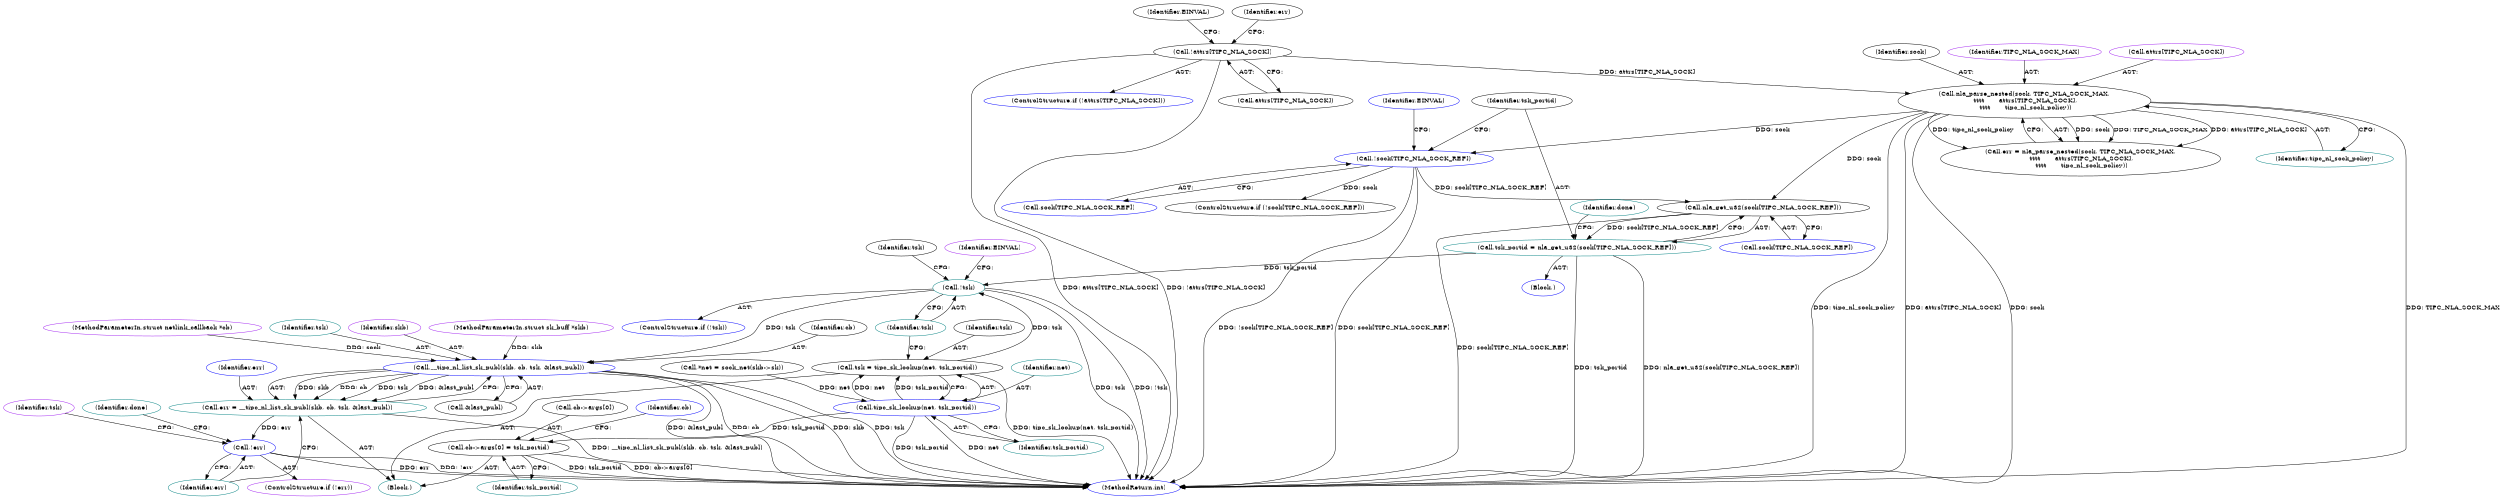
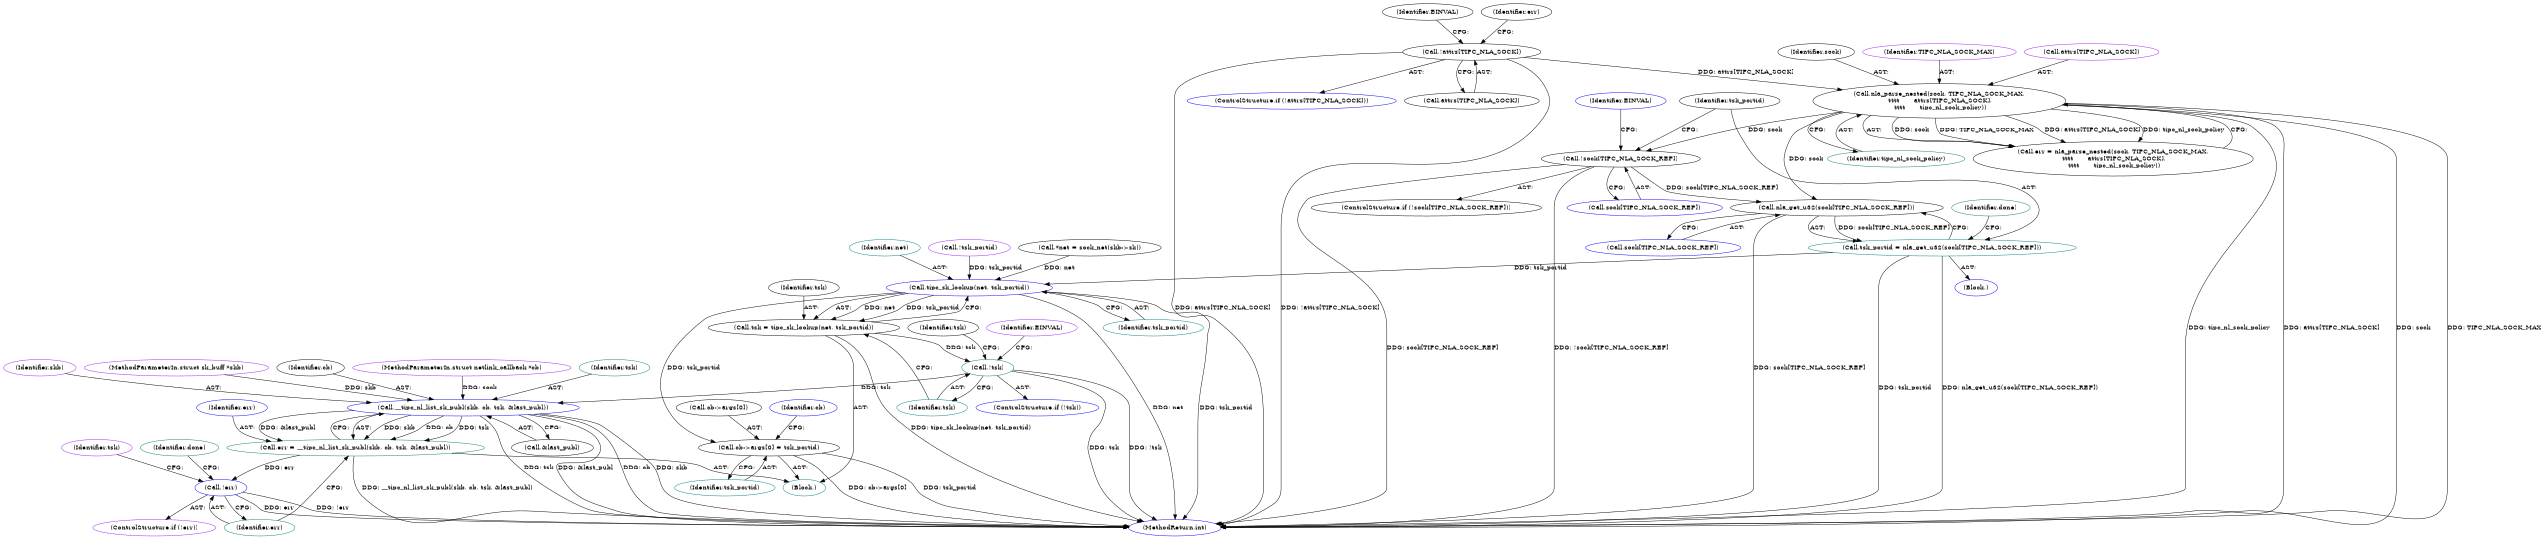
node "(Call,!sock[TIPC_NLA_SOCK_REF])": color blue -> black
edge "(Call,!sock[TIPC_NLA_SOCK_REF])" -> "(ControlStructure,if (!sock[TIPC_NLA_SOCK_REF]))": label "DDG: sock" -> "AST: "
node "(Call,!tsk_portid)": added
edge "(Call,tsk_portid = nla_get_u32(sock[TIPC_NLA_SOCK_REF]))" -> "(Call,!tsk)": now "(Call,tsk_portid = nla_get_u32(sock[TIPC_NLA_SOCK_REF]))" -> "(Call,tipc_sk_lookup(net, tsk_portid))"
